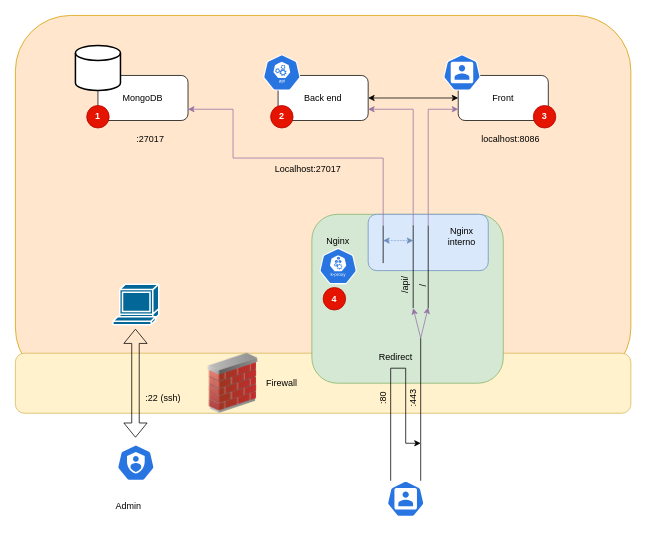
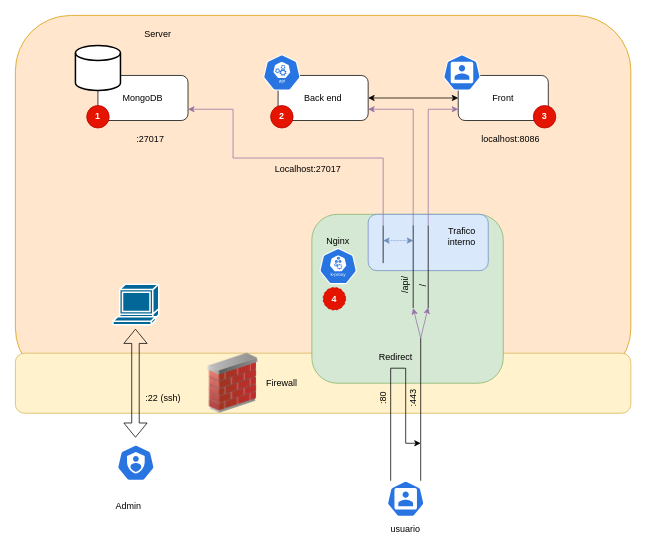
node "Server": added
node "Nginx interno": label "Nginx interno" -> "Trafico interno"
node "4": style solid -> dashed
node "usuario": added
